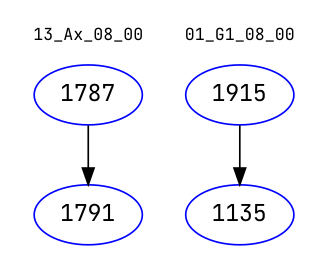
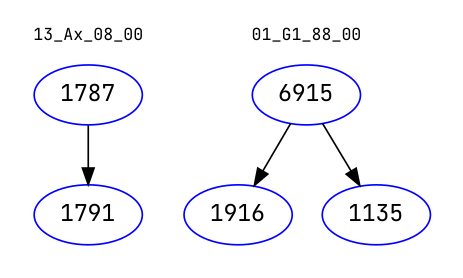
cluster "01_G1_08_00": label "01_G1_08_00" -> "01_G1_88_00"
node "1915": label "1915" -> "6915"
node "1916": added
